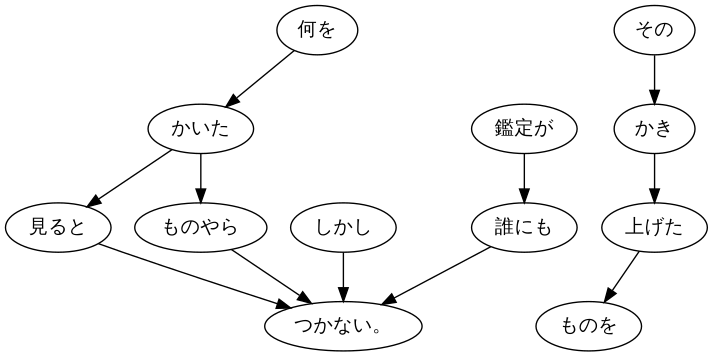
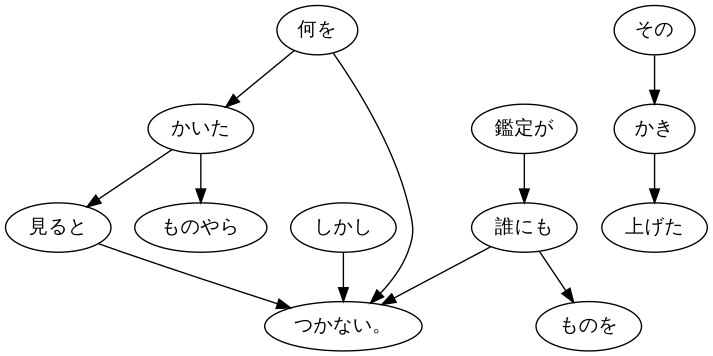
edge "上げた" -> "ものを": now "誰にも" -> "ものを"
edge "ものやら" -> "つかない。": now "何を" -> "つかない。"
